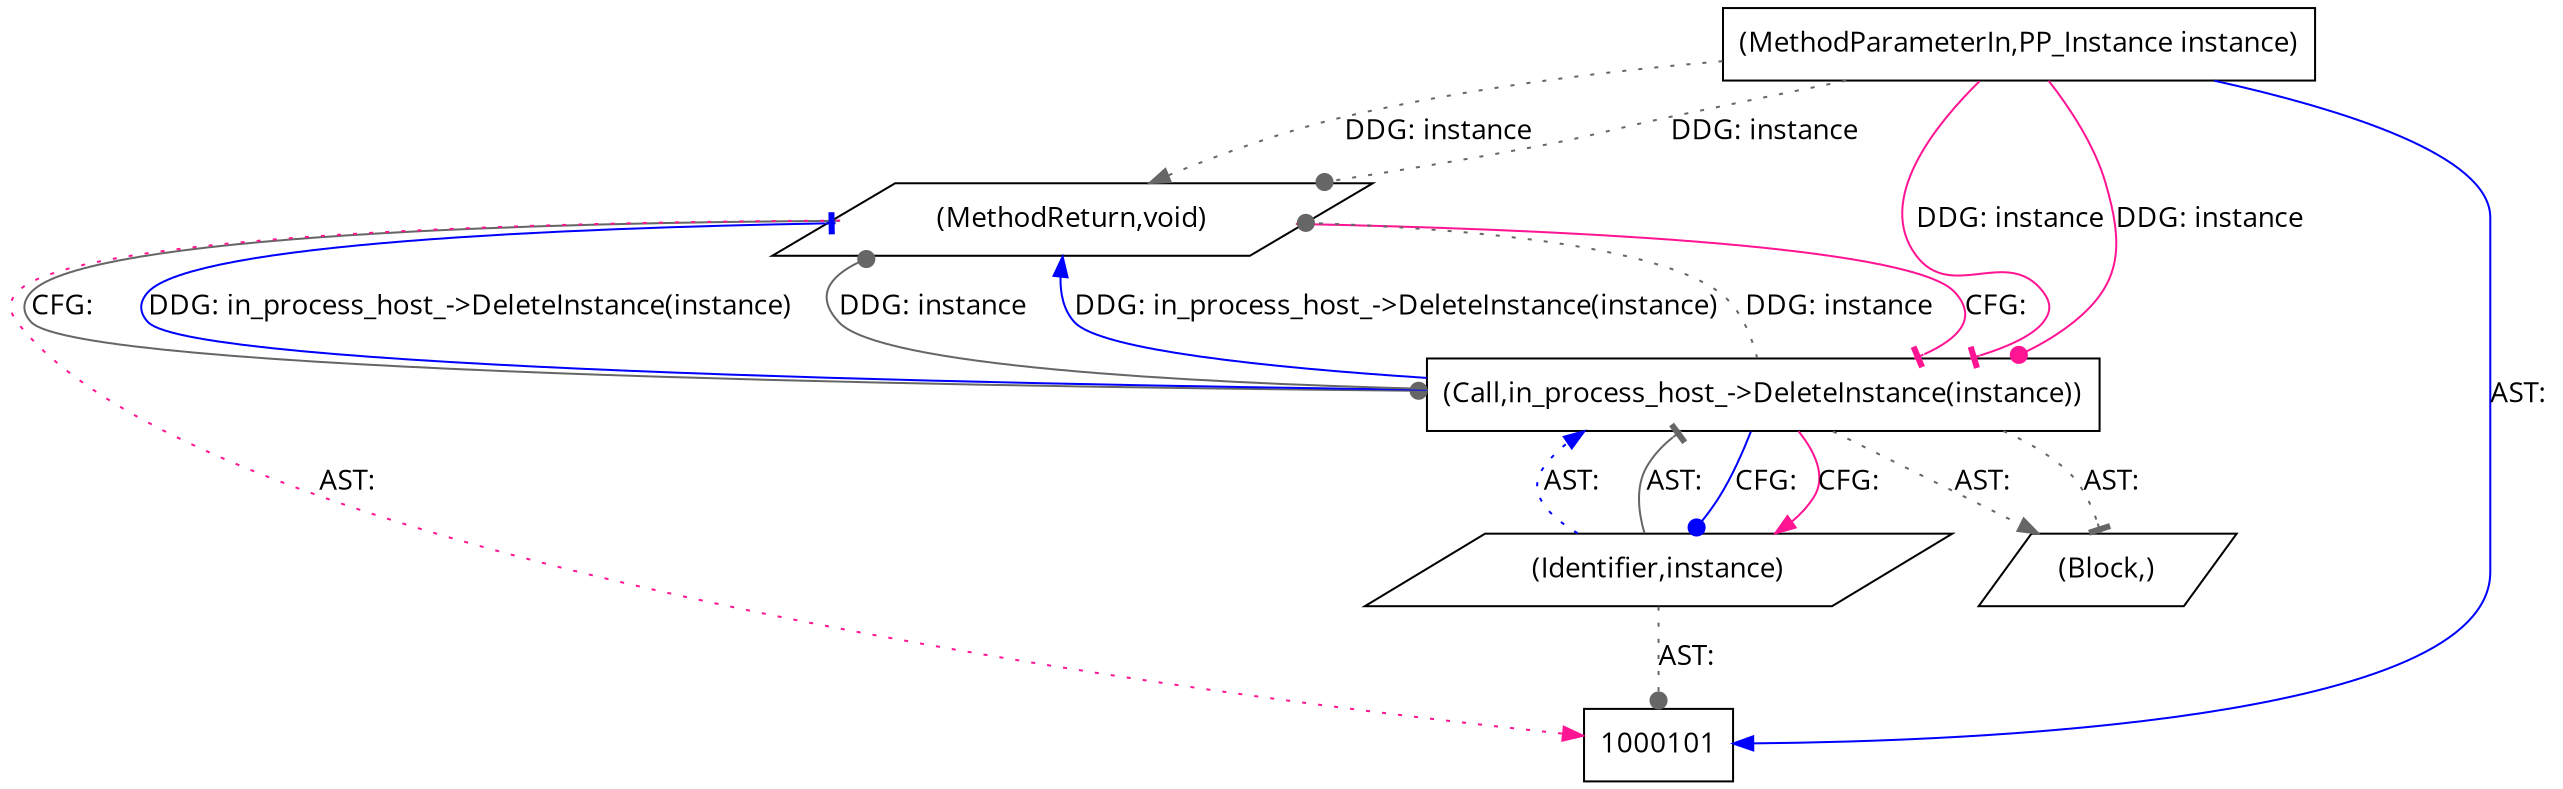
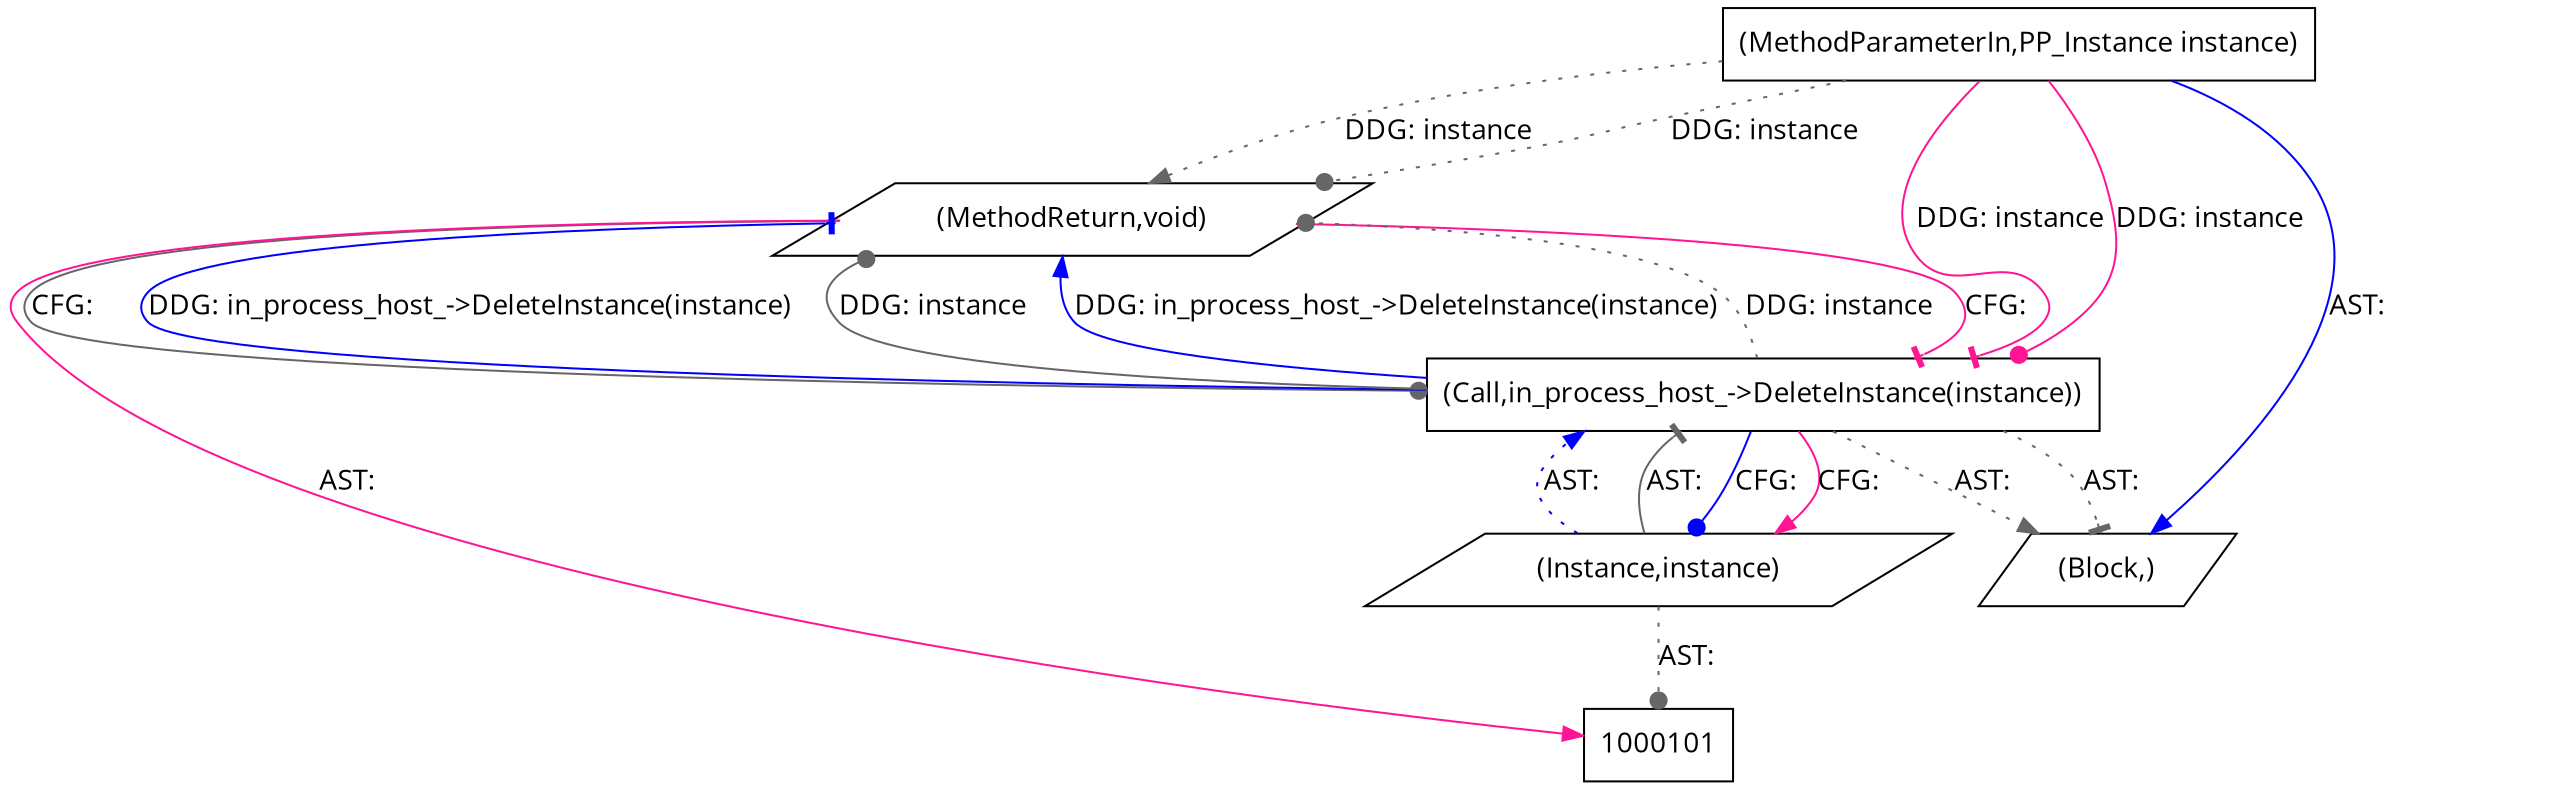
edge "(MethodReturn,void)" -> "1000101": style dotted -> solid
node "(Identifier,instance)": label "(Identifier,instance)" -> "(Instance,instance)"
edge "(MethodParameterIn,PP_Instance instance)" -> "1000101": now "(MethodParameterIn,PP_Instance instance)" -> "(Block,)"
